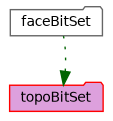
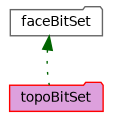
edge "faceBitSet" -> "topoBitSet": reversed
